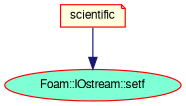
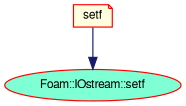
node "scientific": label "scientific" -> "setf"
